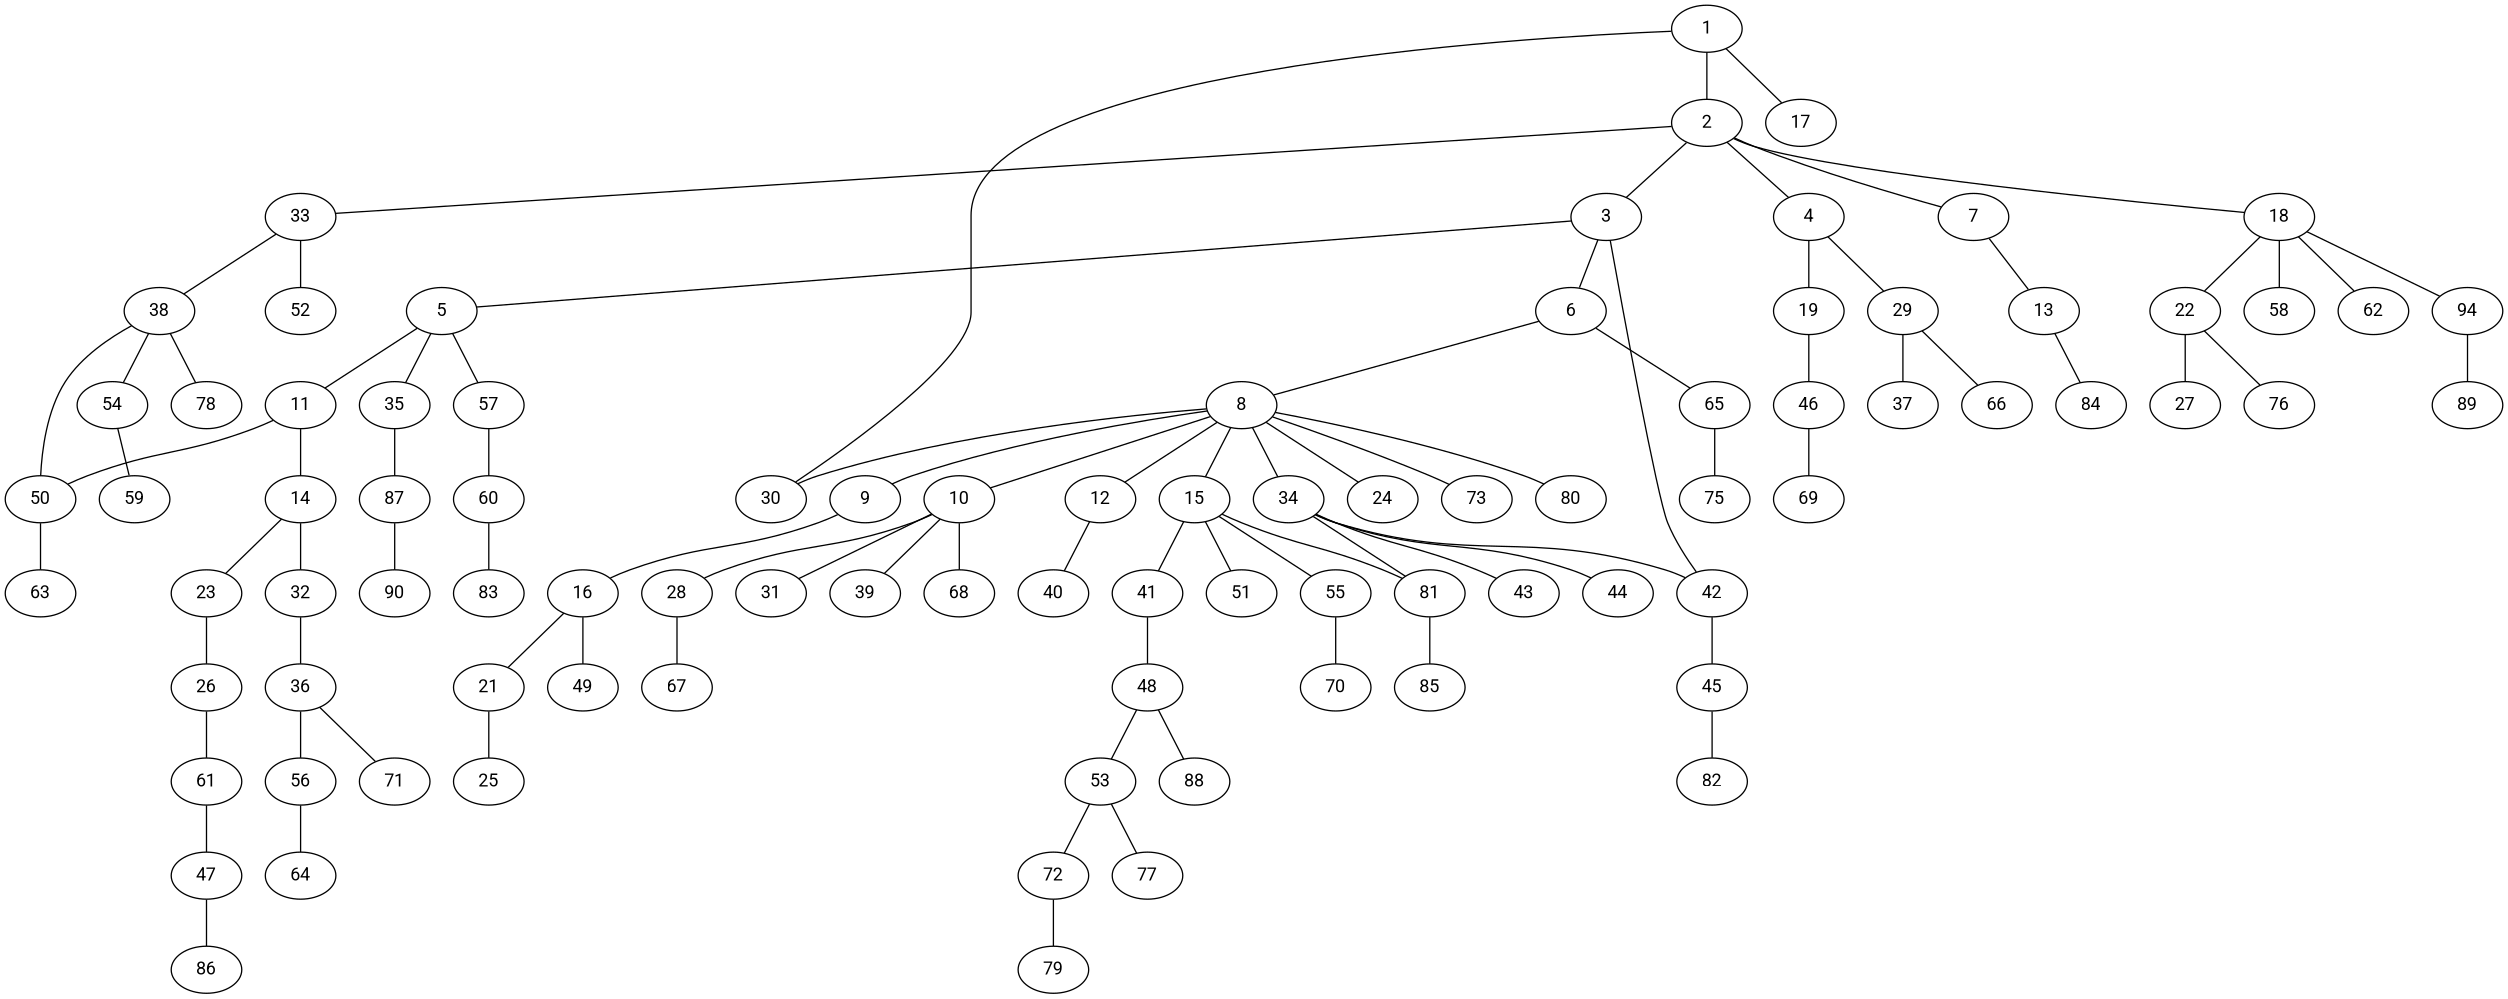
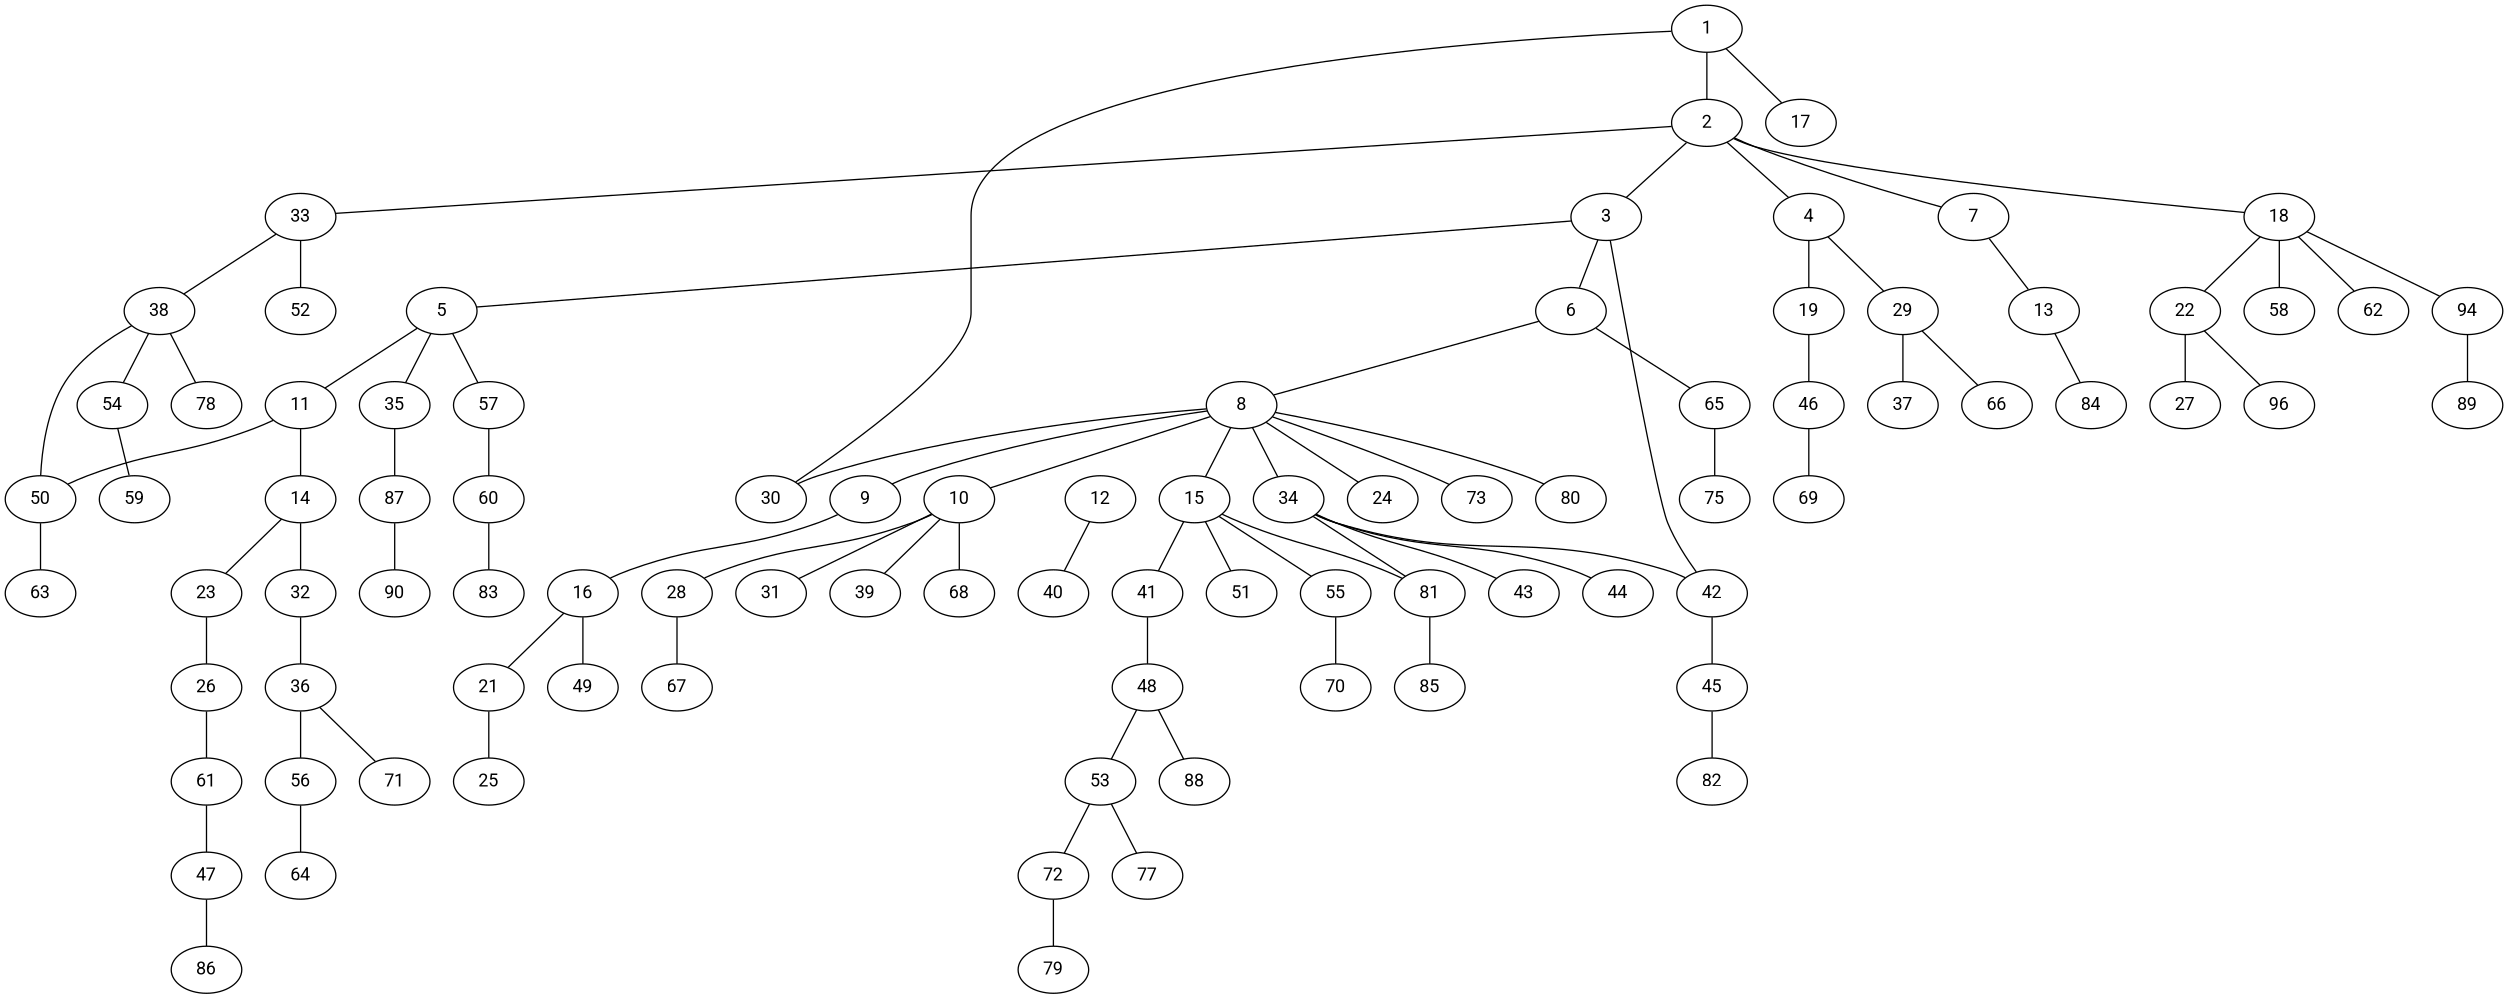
node "76": label "76" -> "96"
edge "8" -- "12": removed
